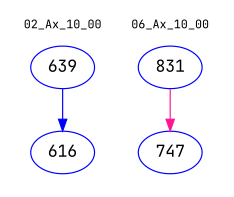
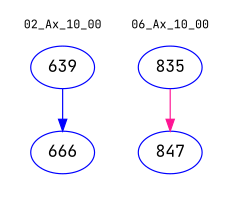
node "831": label "831" -> "835"
node "616": label "616" -> "666"
node "747": label "747" -> "847"
